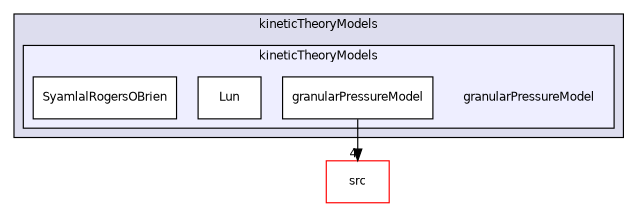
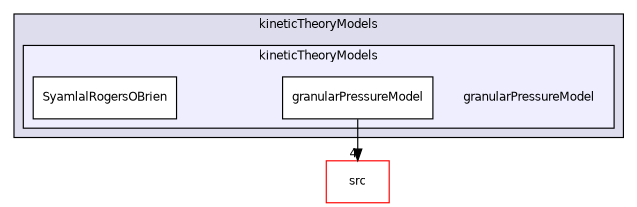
node "Lun": removed
